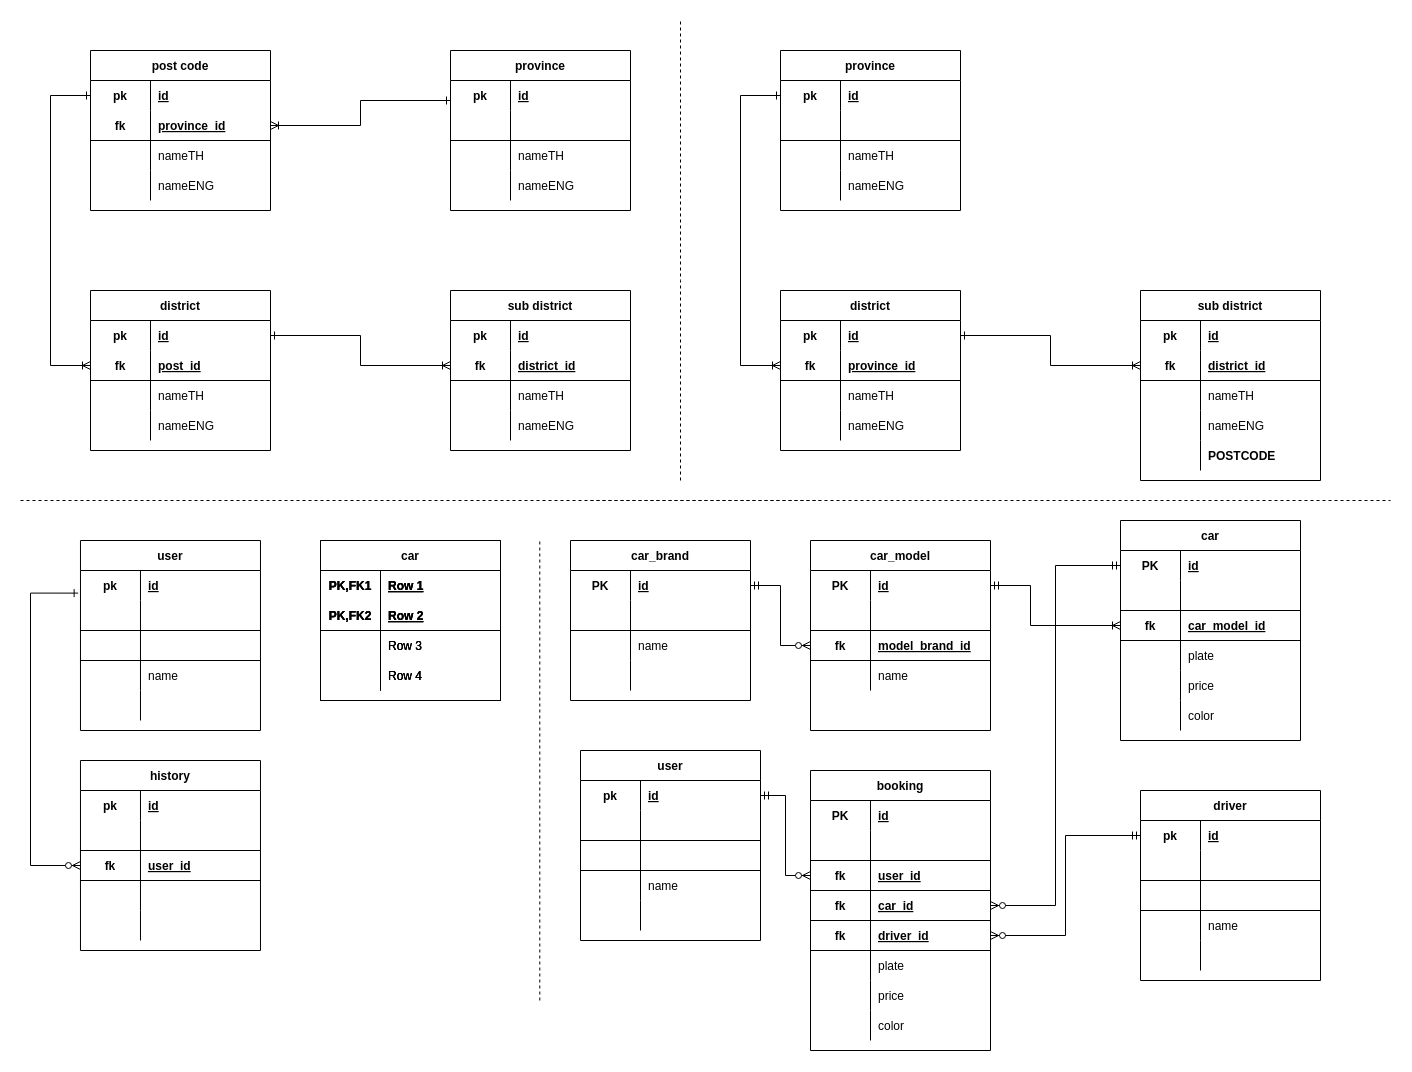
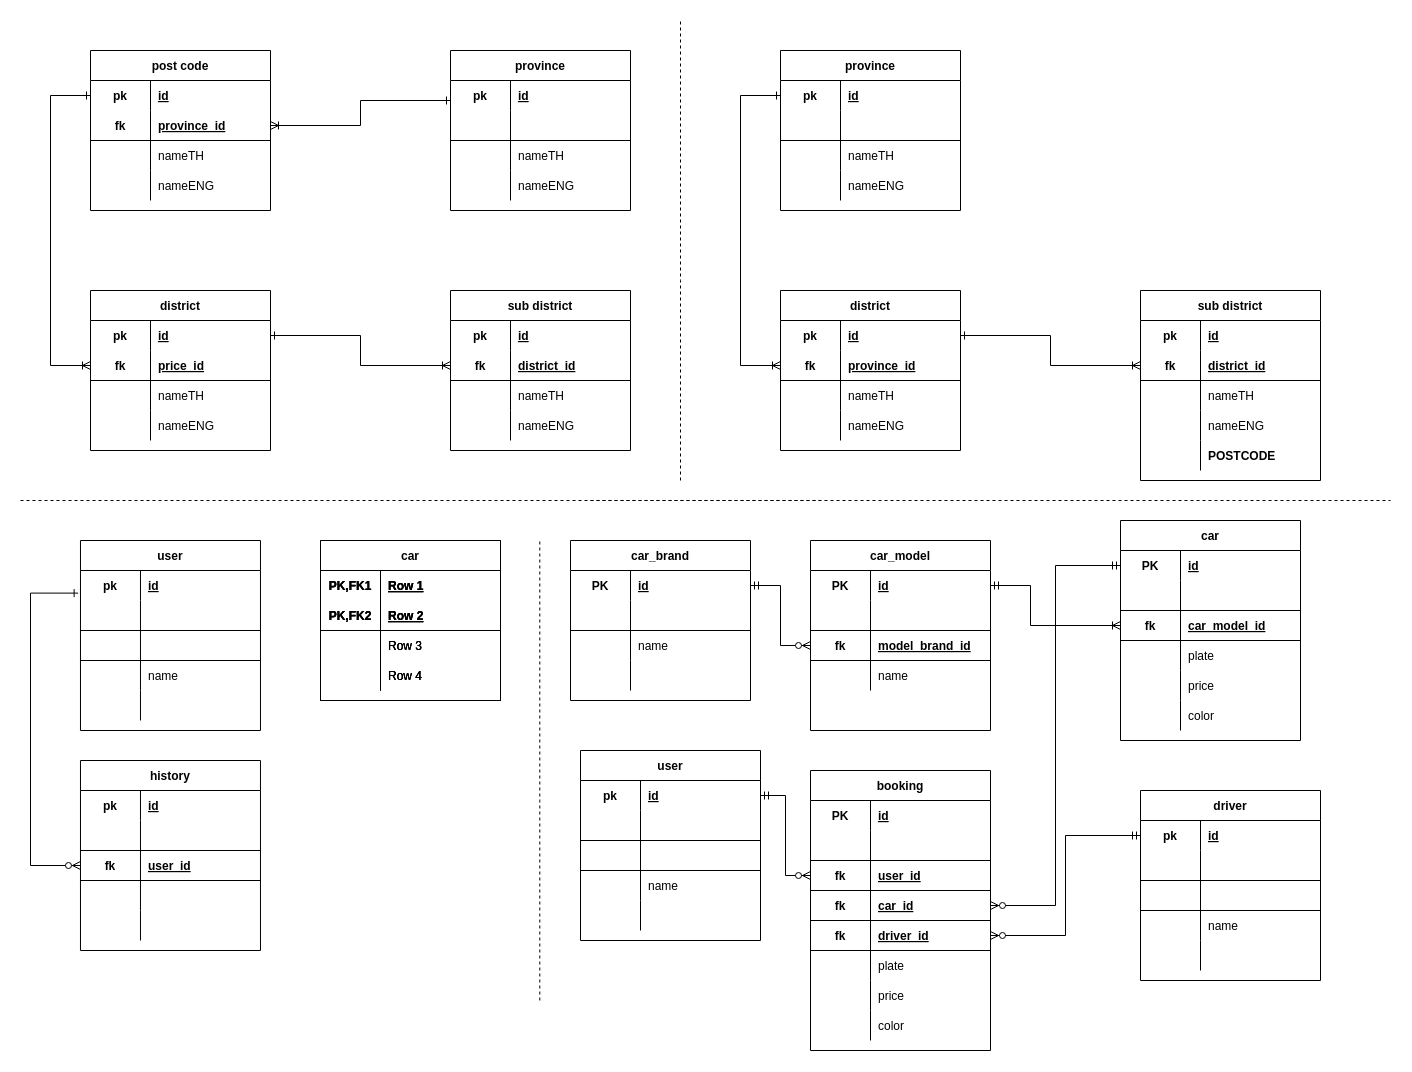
node "post_id": label "post_id" -> "price_id"
